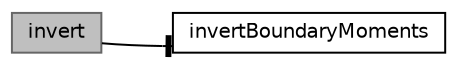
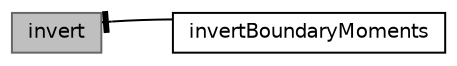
edge "invert" -> "invertBoundaryMoments": reversed
